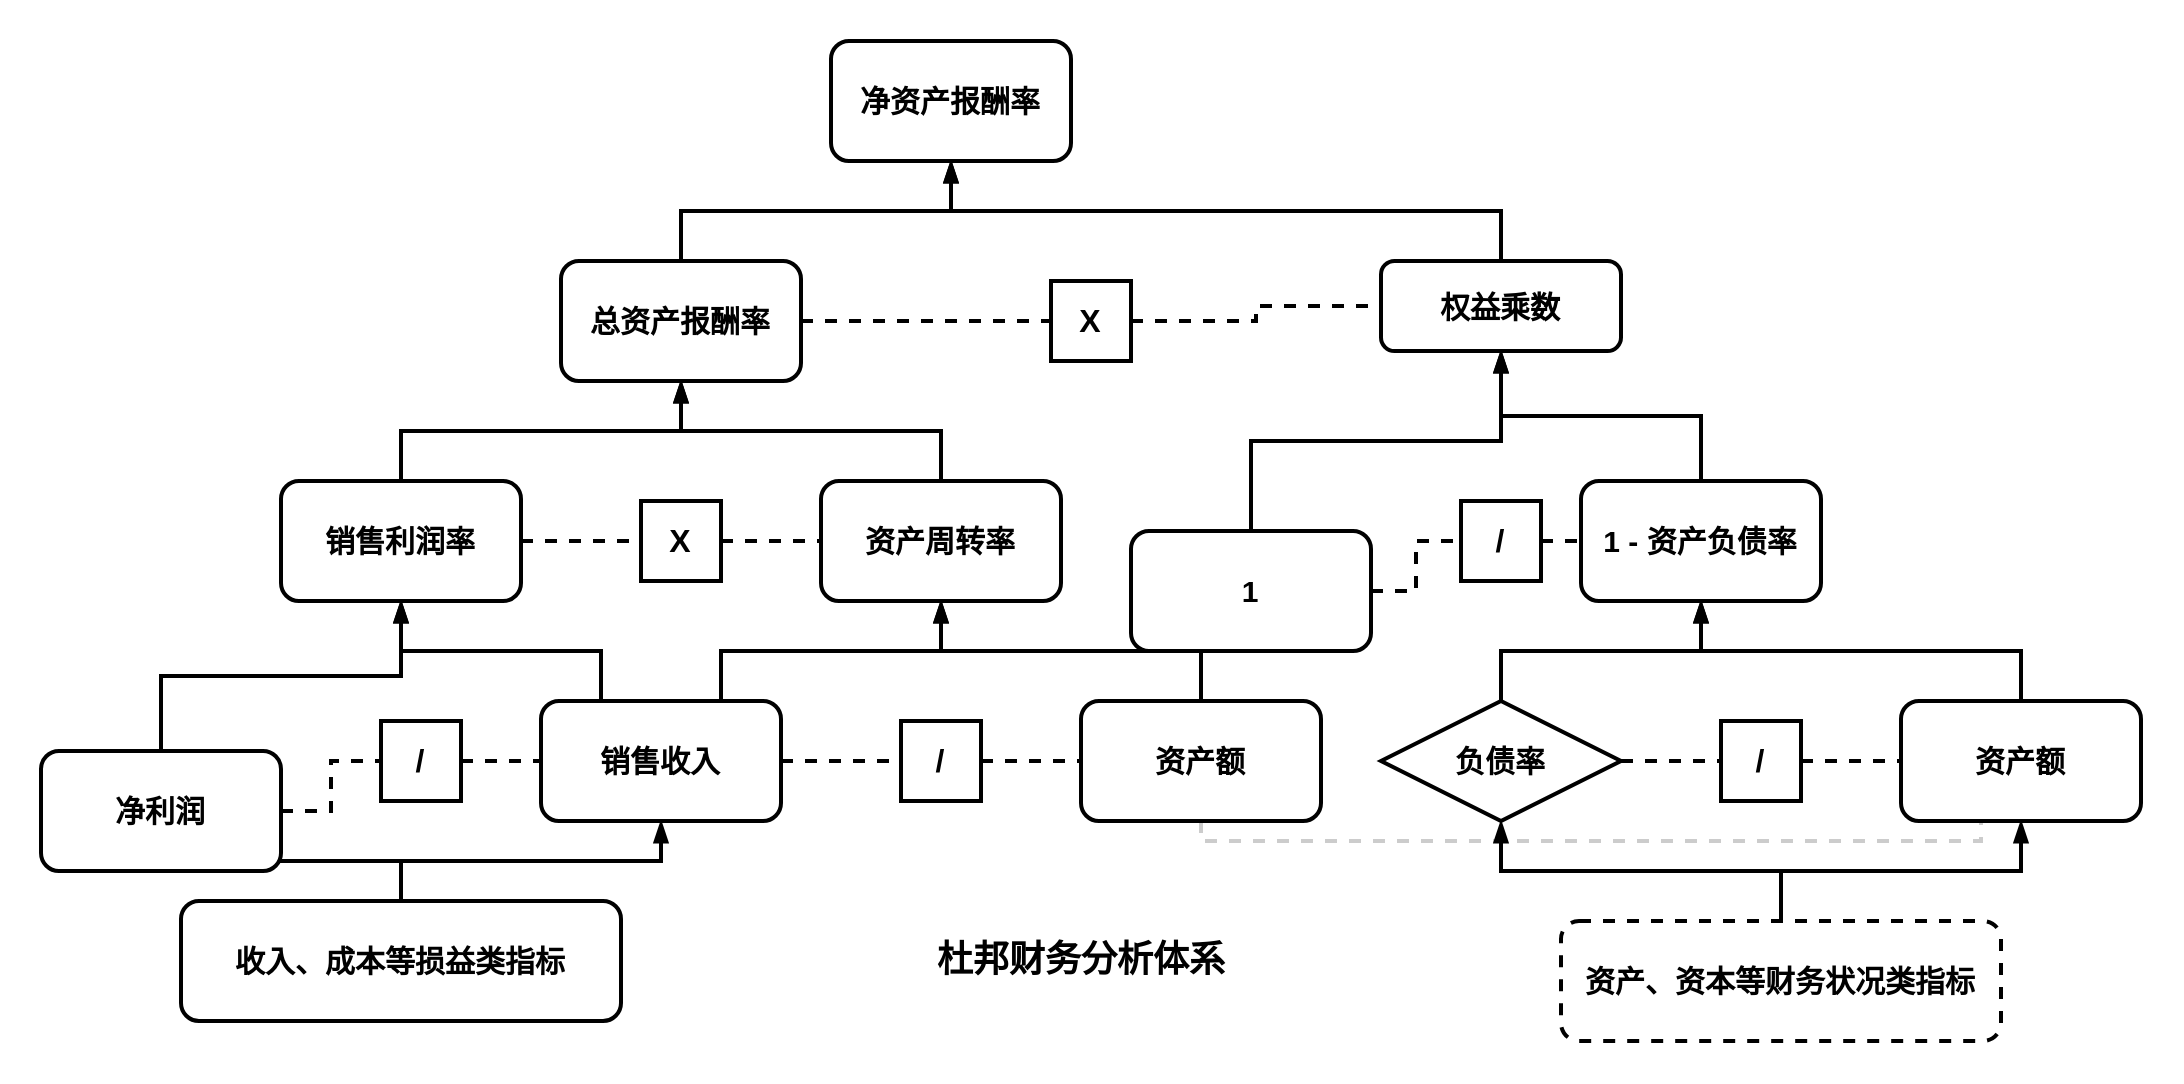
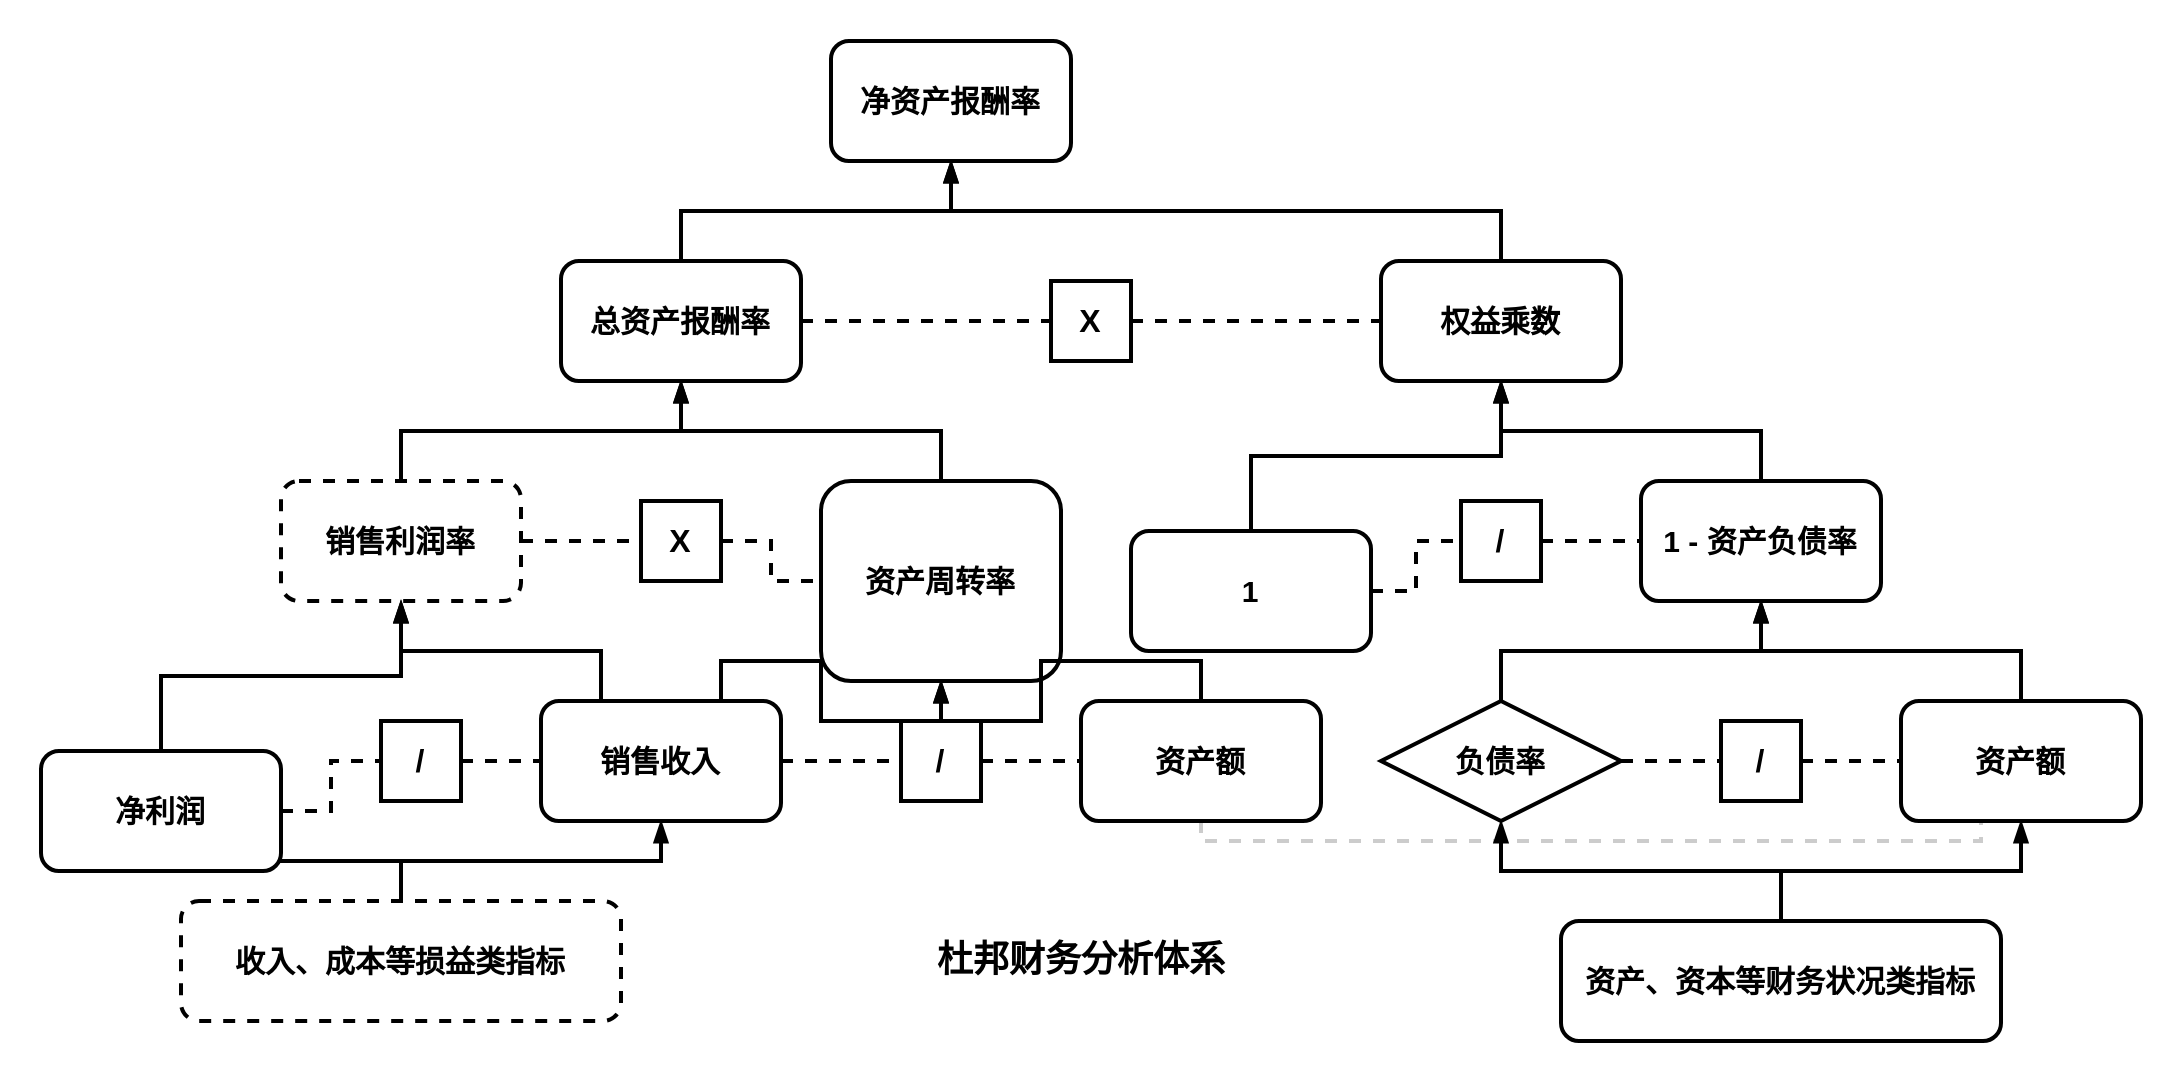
node "权益乘数": size 240x90 -> 240x120
node "销售利润率": style solid -> dashed
node "资产周转率": size 240x120 -> 240x200
node "1 - 资产负债率": moved (1701, 541) -> (1761, 541)
node "收入、成本等损益类指标": style solid -> dashed
node "资产、资本等财务状况类指标": style dashed -> solid
